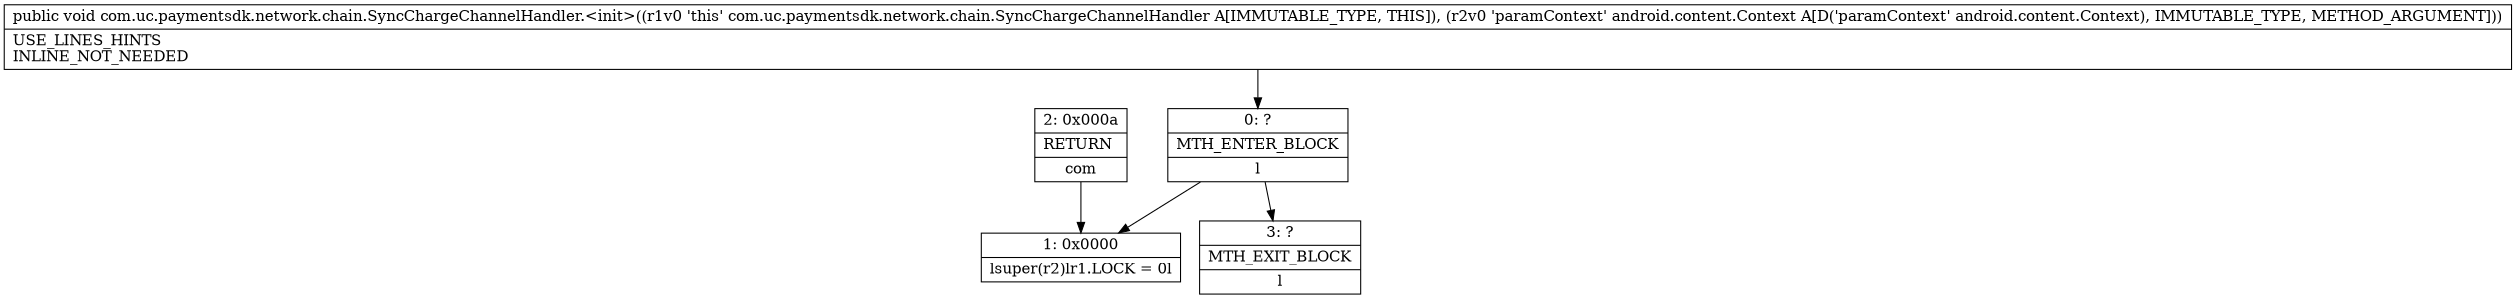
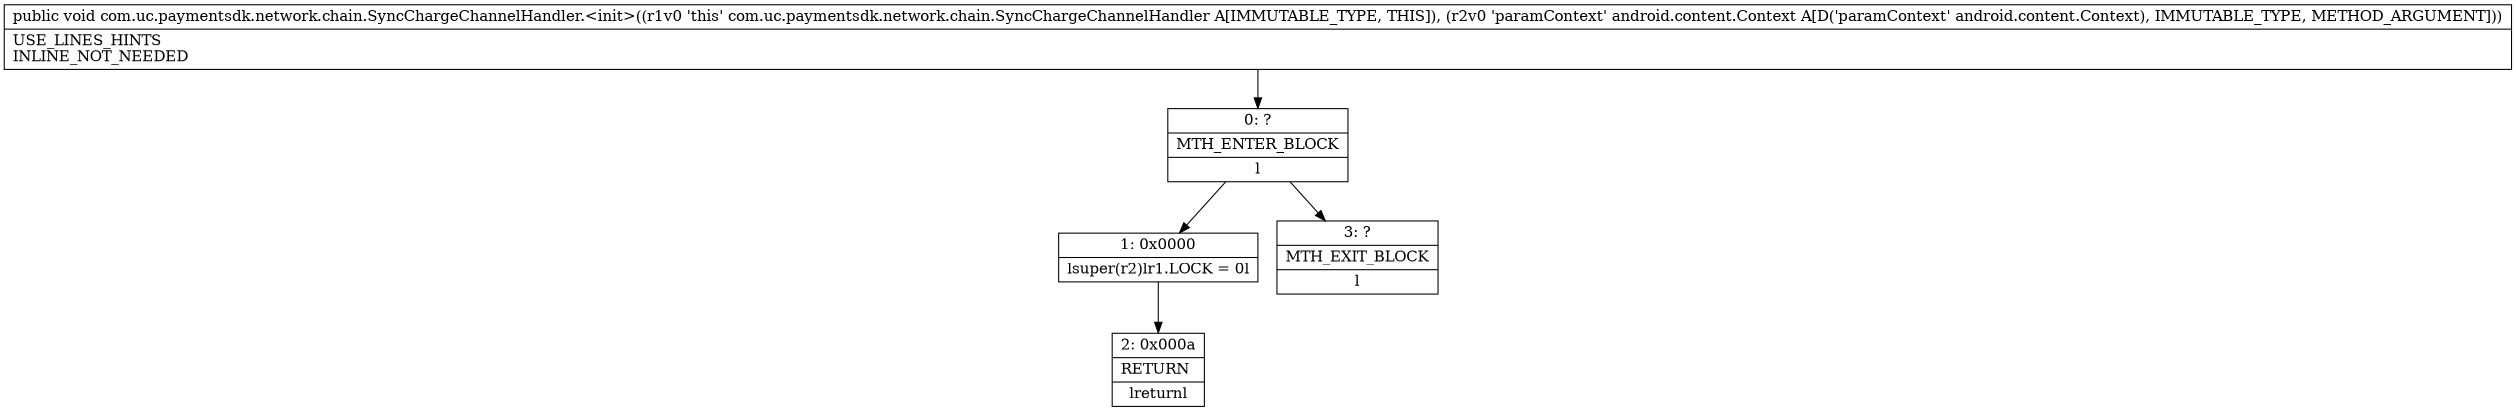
node "2: 0x000a": text "com" -> "lreturnl"
edge "2: 0x000a" -> "1: 0x0000": reversed
